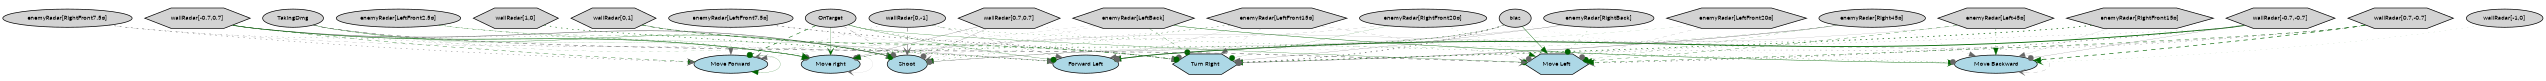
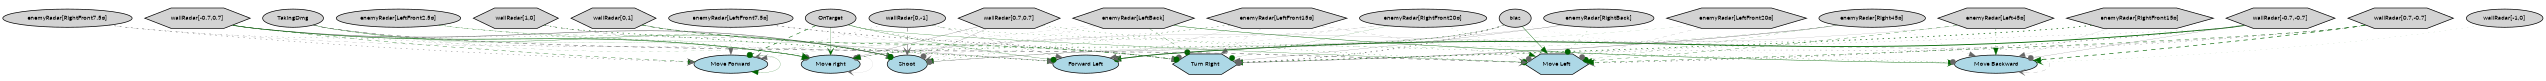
edge "OnTarget" -> "Shoot": now "wallRadar[1,0]" -> "Shoot"
edge "wallRadar[0.7,0.7]" -> "Move Left": added
edge "bias" -> "Forward Left": now "enemyRadar[RightFront20ø]" -> "Forward Left"
